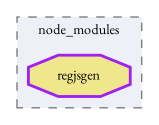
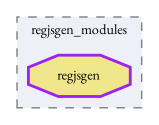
cluster "node_modules": label "node_modules" -> "regjsgen_modules"
